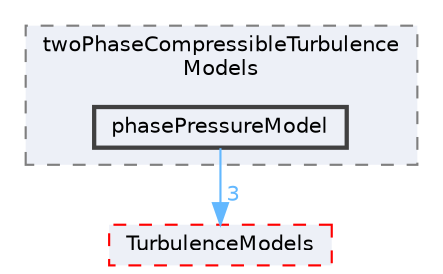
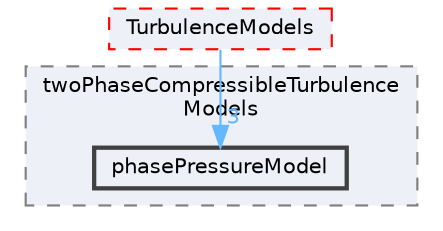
edge "phasePressureModel" -> "TurbulenceModels": reversed
